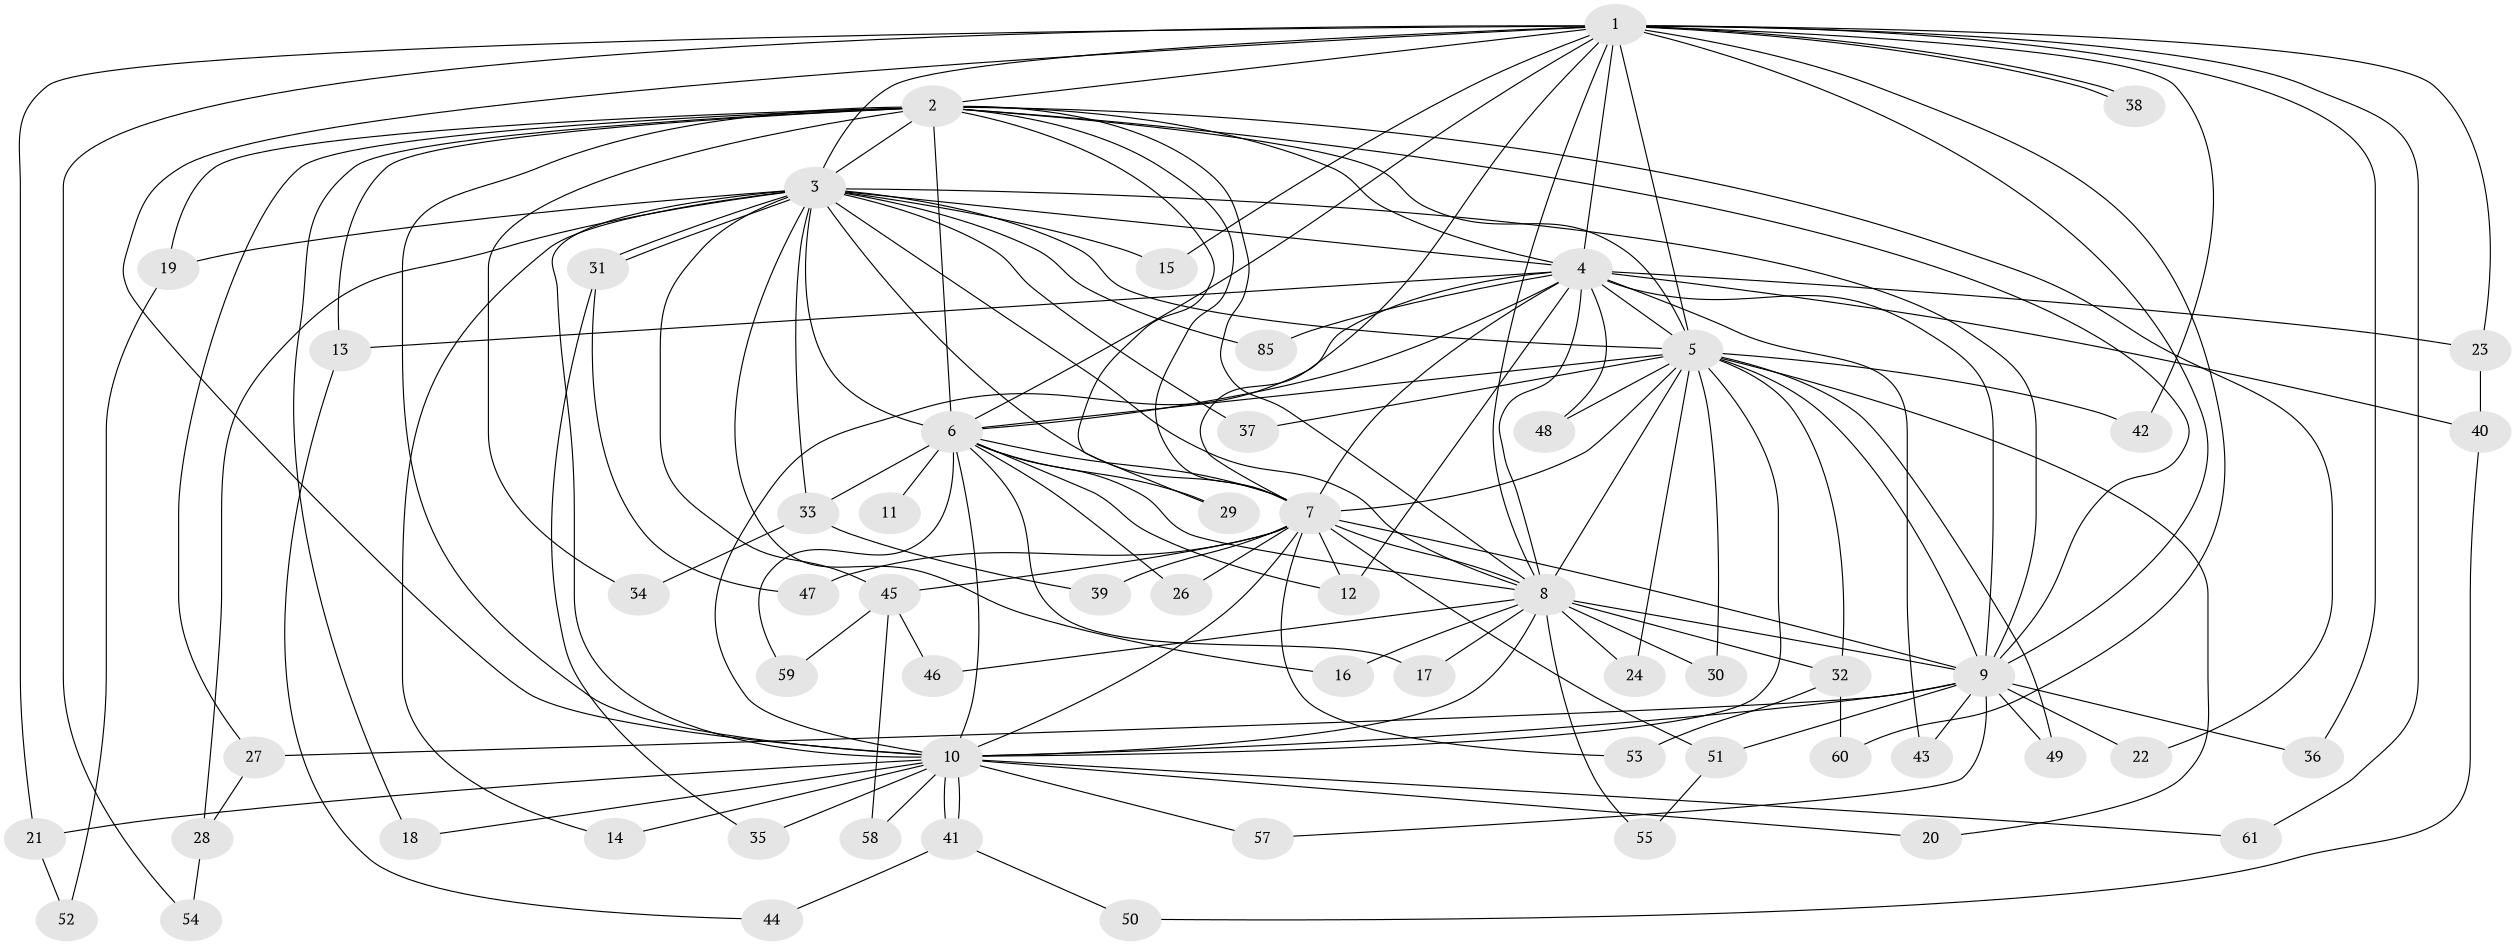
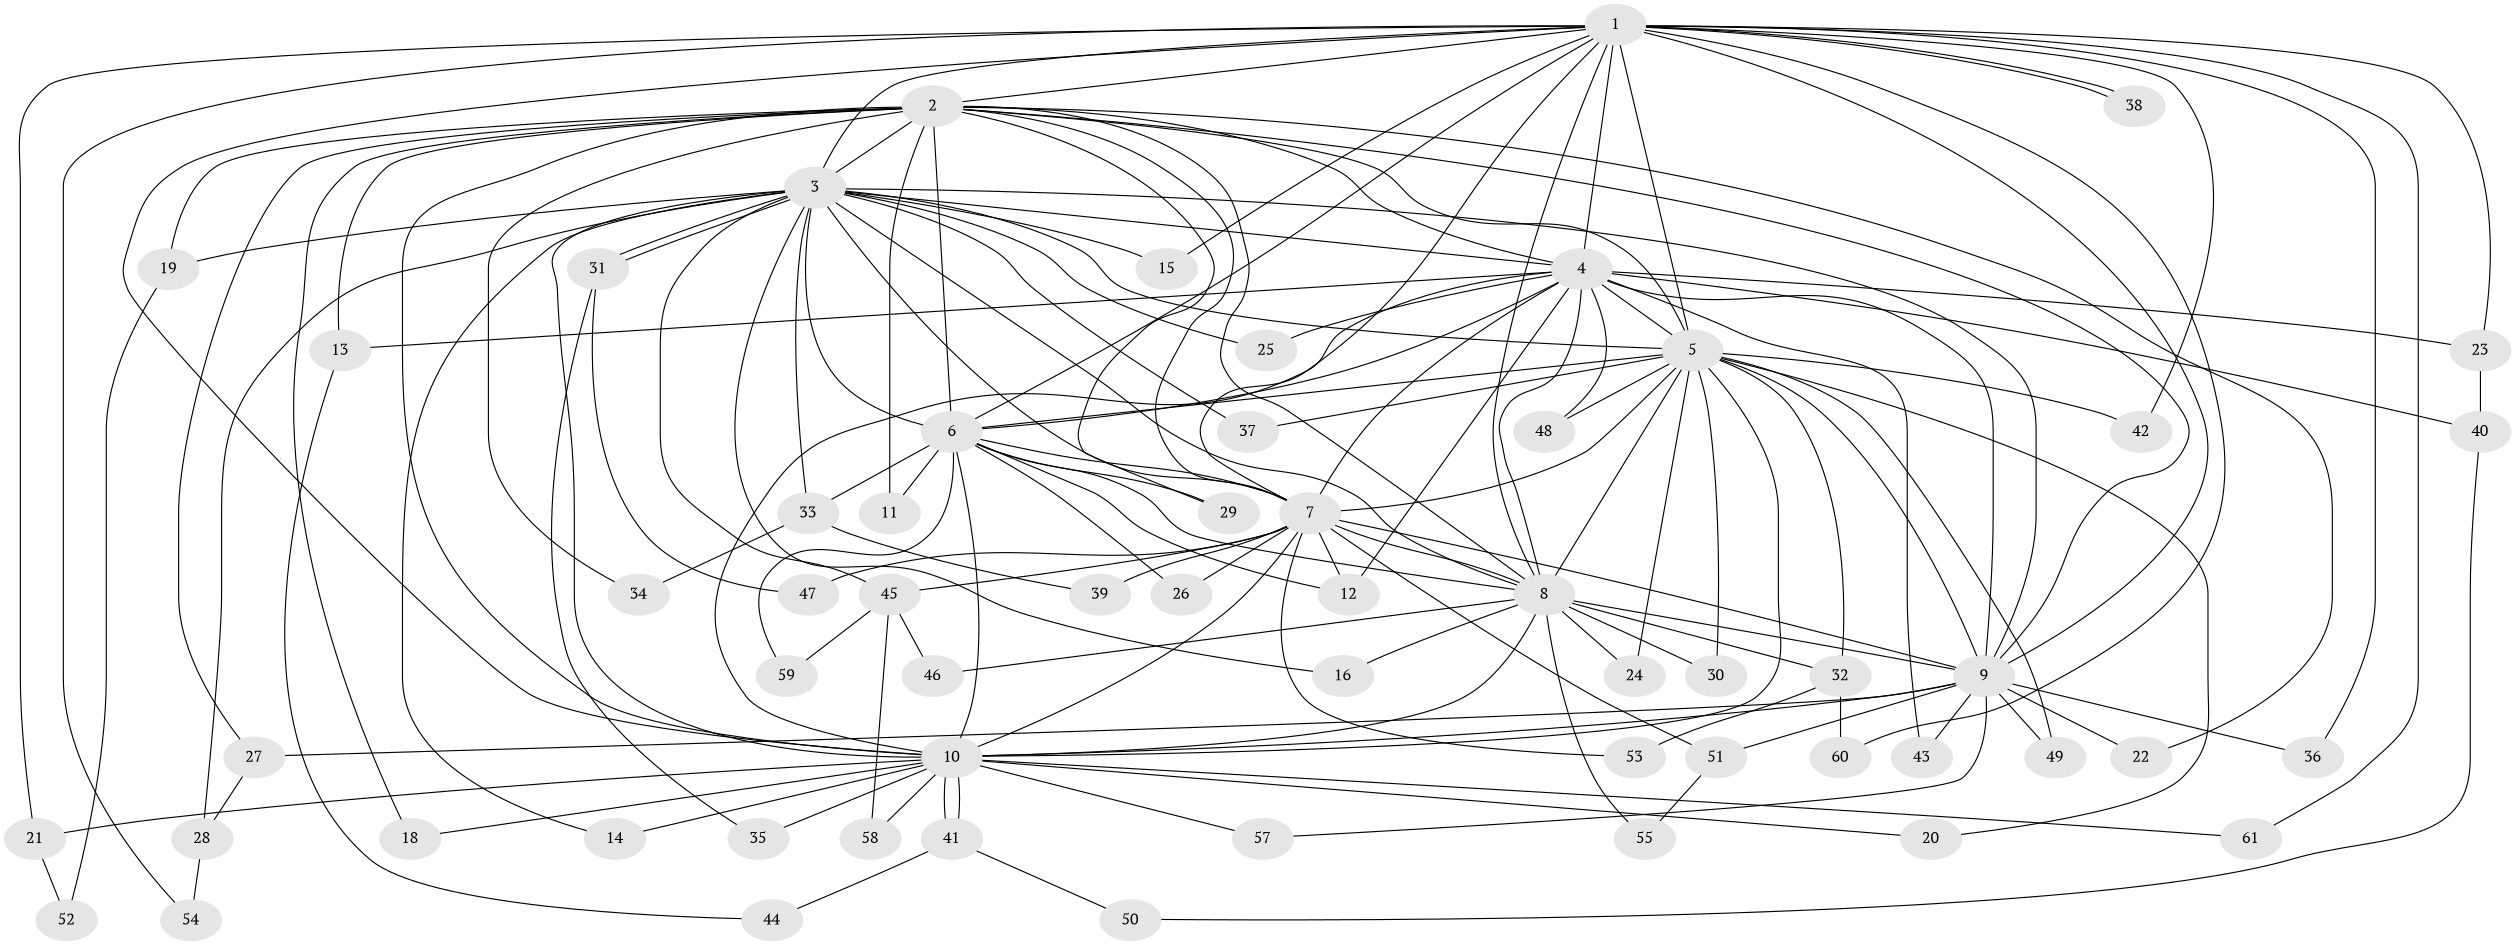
edge "2" -- "11": added
node "85": label "85" -> "25"
node "17": removed
